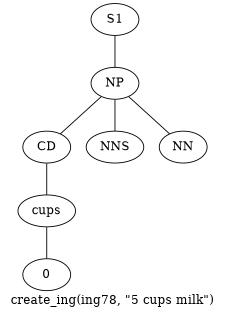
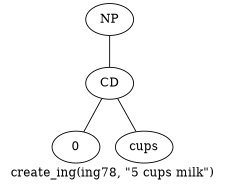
node "S1": removed
node "NNS": removed
node "NN": removed
edge "cups" -- "0": now "CD" -- "0"
